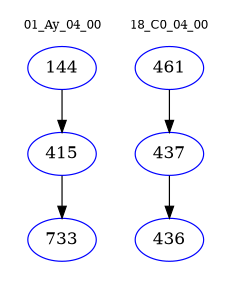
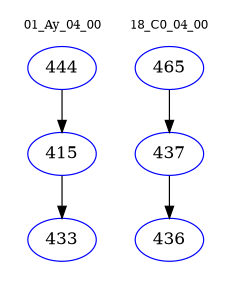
node "144": label "144" -> "444"
node "461": label "461" -> "465"
node "733": label "733" -> "433"
